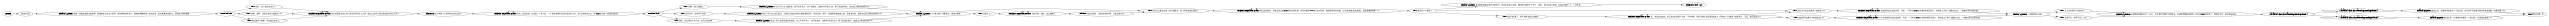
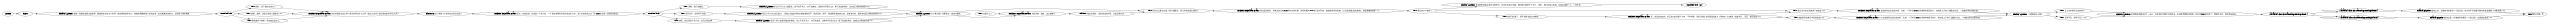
node "Rhetoric hub (02)": label "Rhetoric hub (02)" -> "Untitled hub (02)"
node "害怕的东西": label "害怕的东西" -> "input"
edge "Limbic System: ……要比那个还要更加、*更加*糟糕。" -> "You: 这是什么？": now "Limbic System: ……要比那个还要更加、*更加*糟糕。" -> "Ancient Reptilian Brain: 别告诉他，姐妹。这太糟糕了。"
